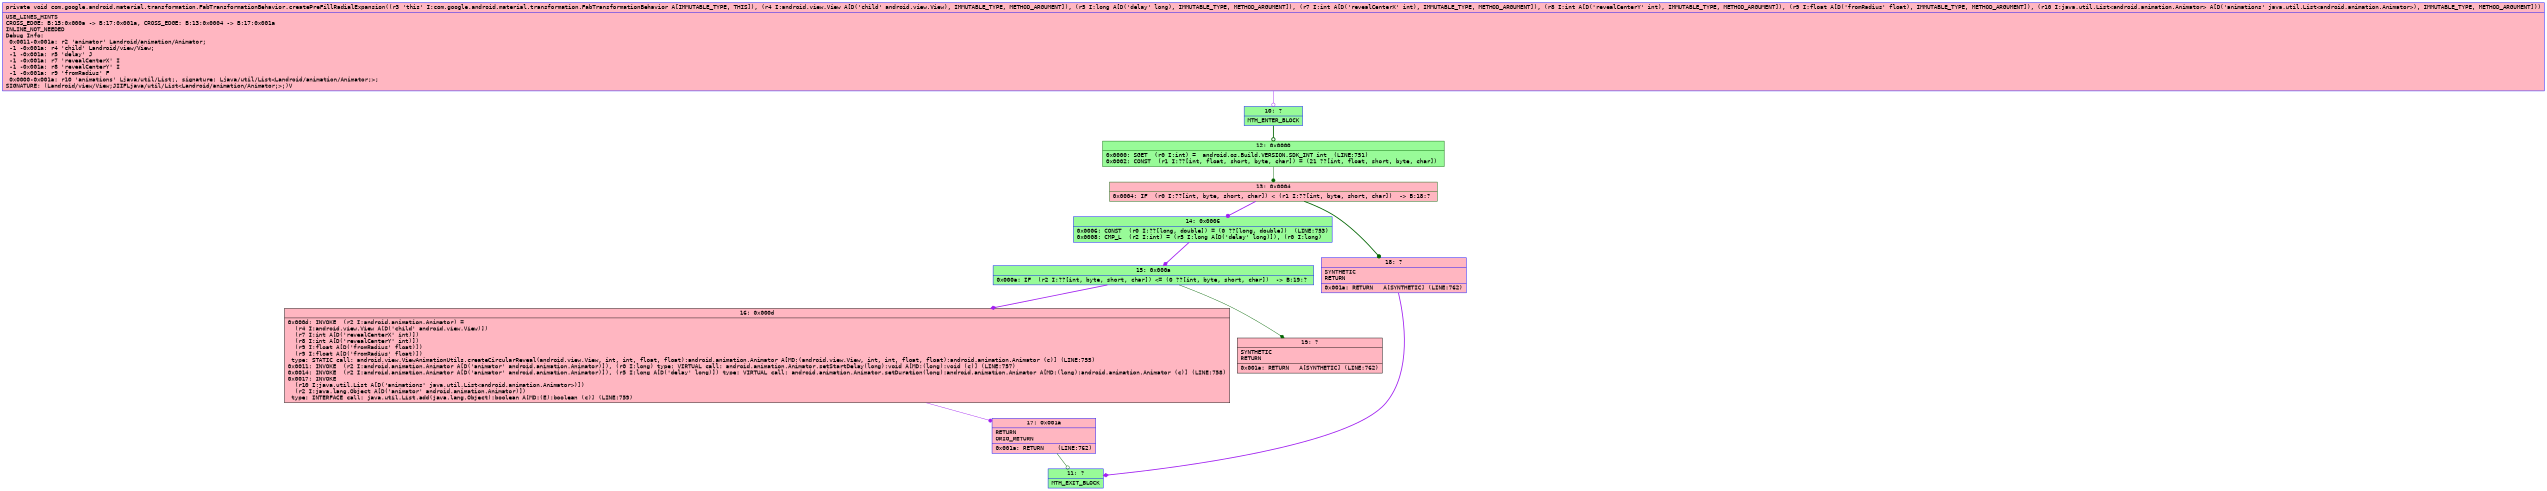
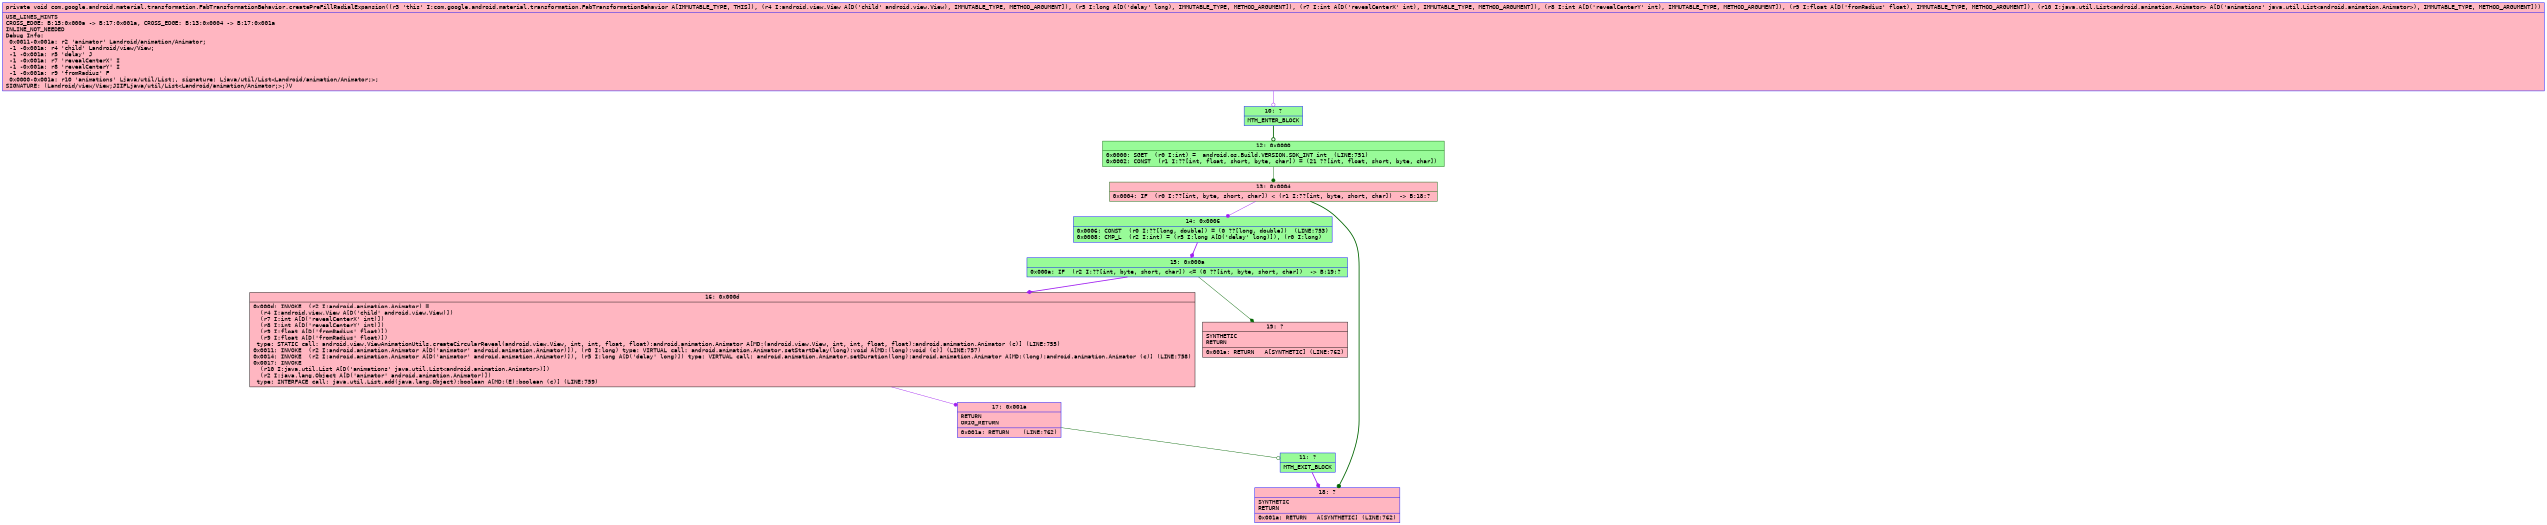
edge "13: 0x0004" -> "14: 0x0006": style bold -> solid
edge "18: ?" -> "11: ?": reversed
